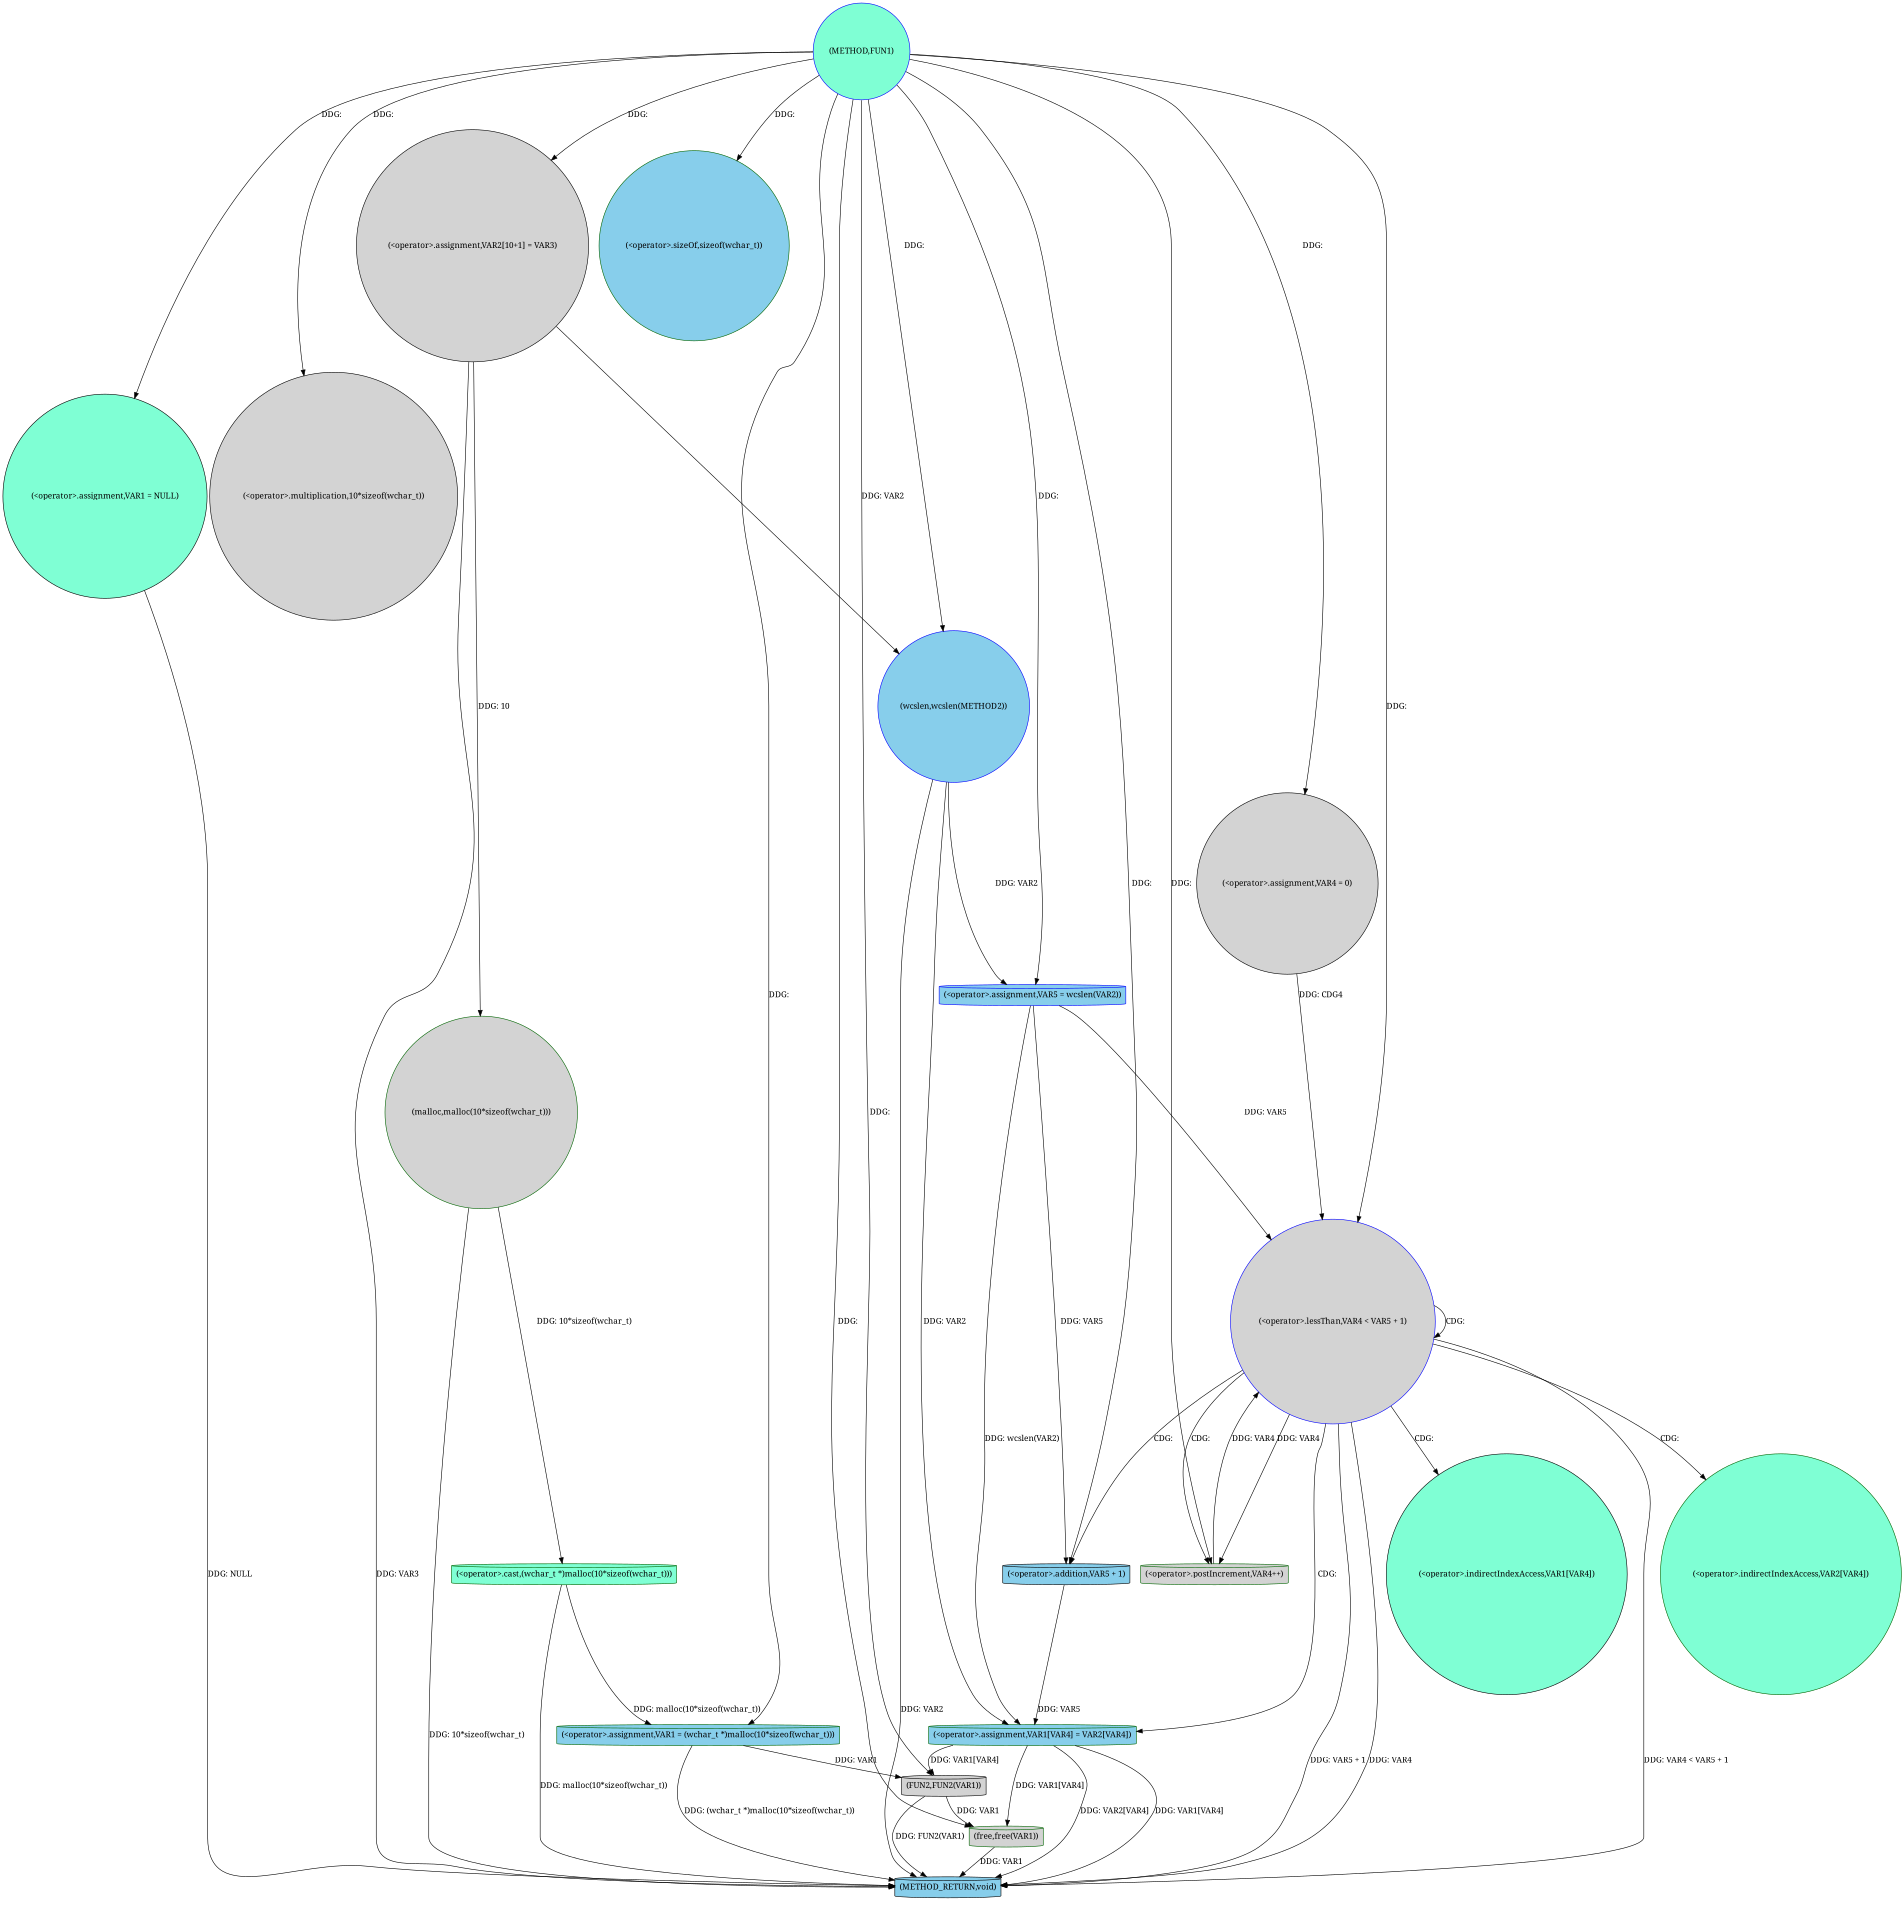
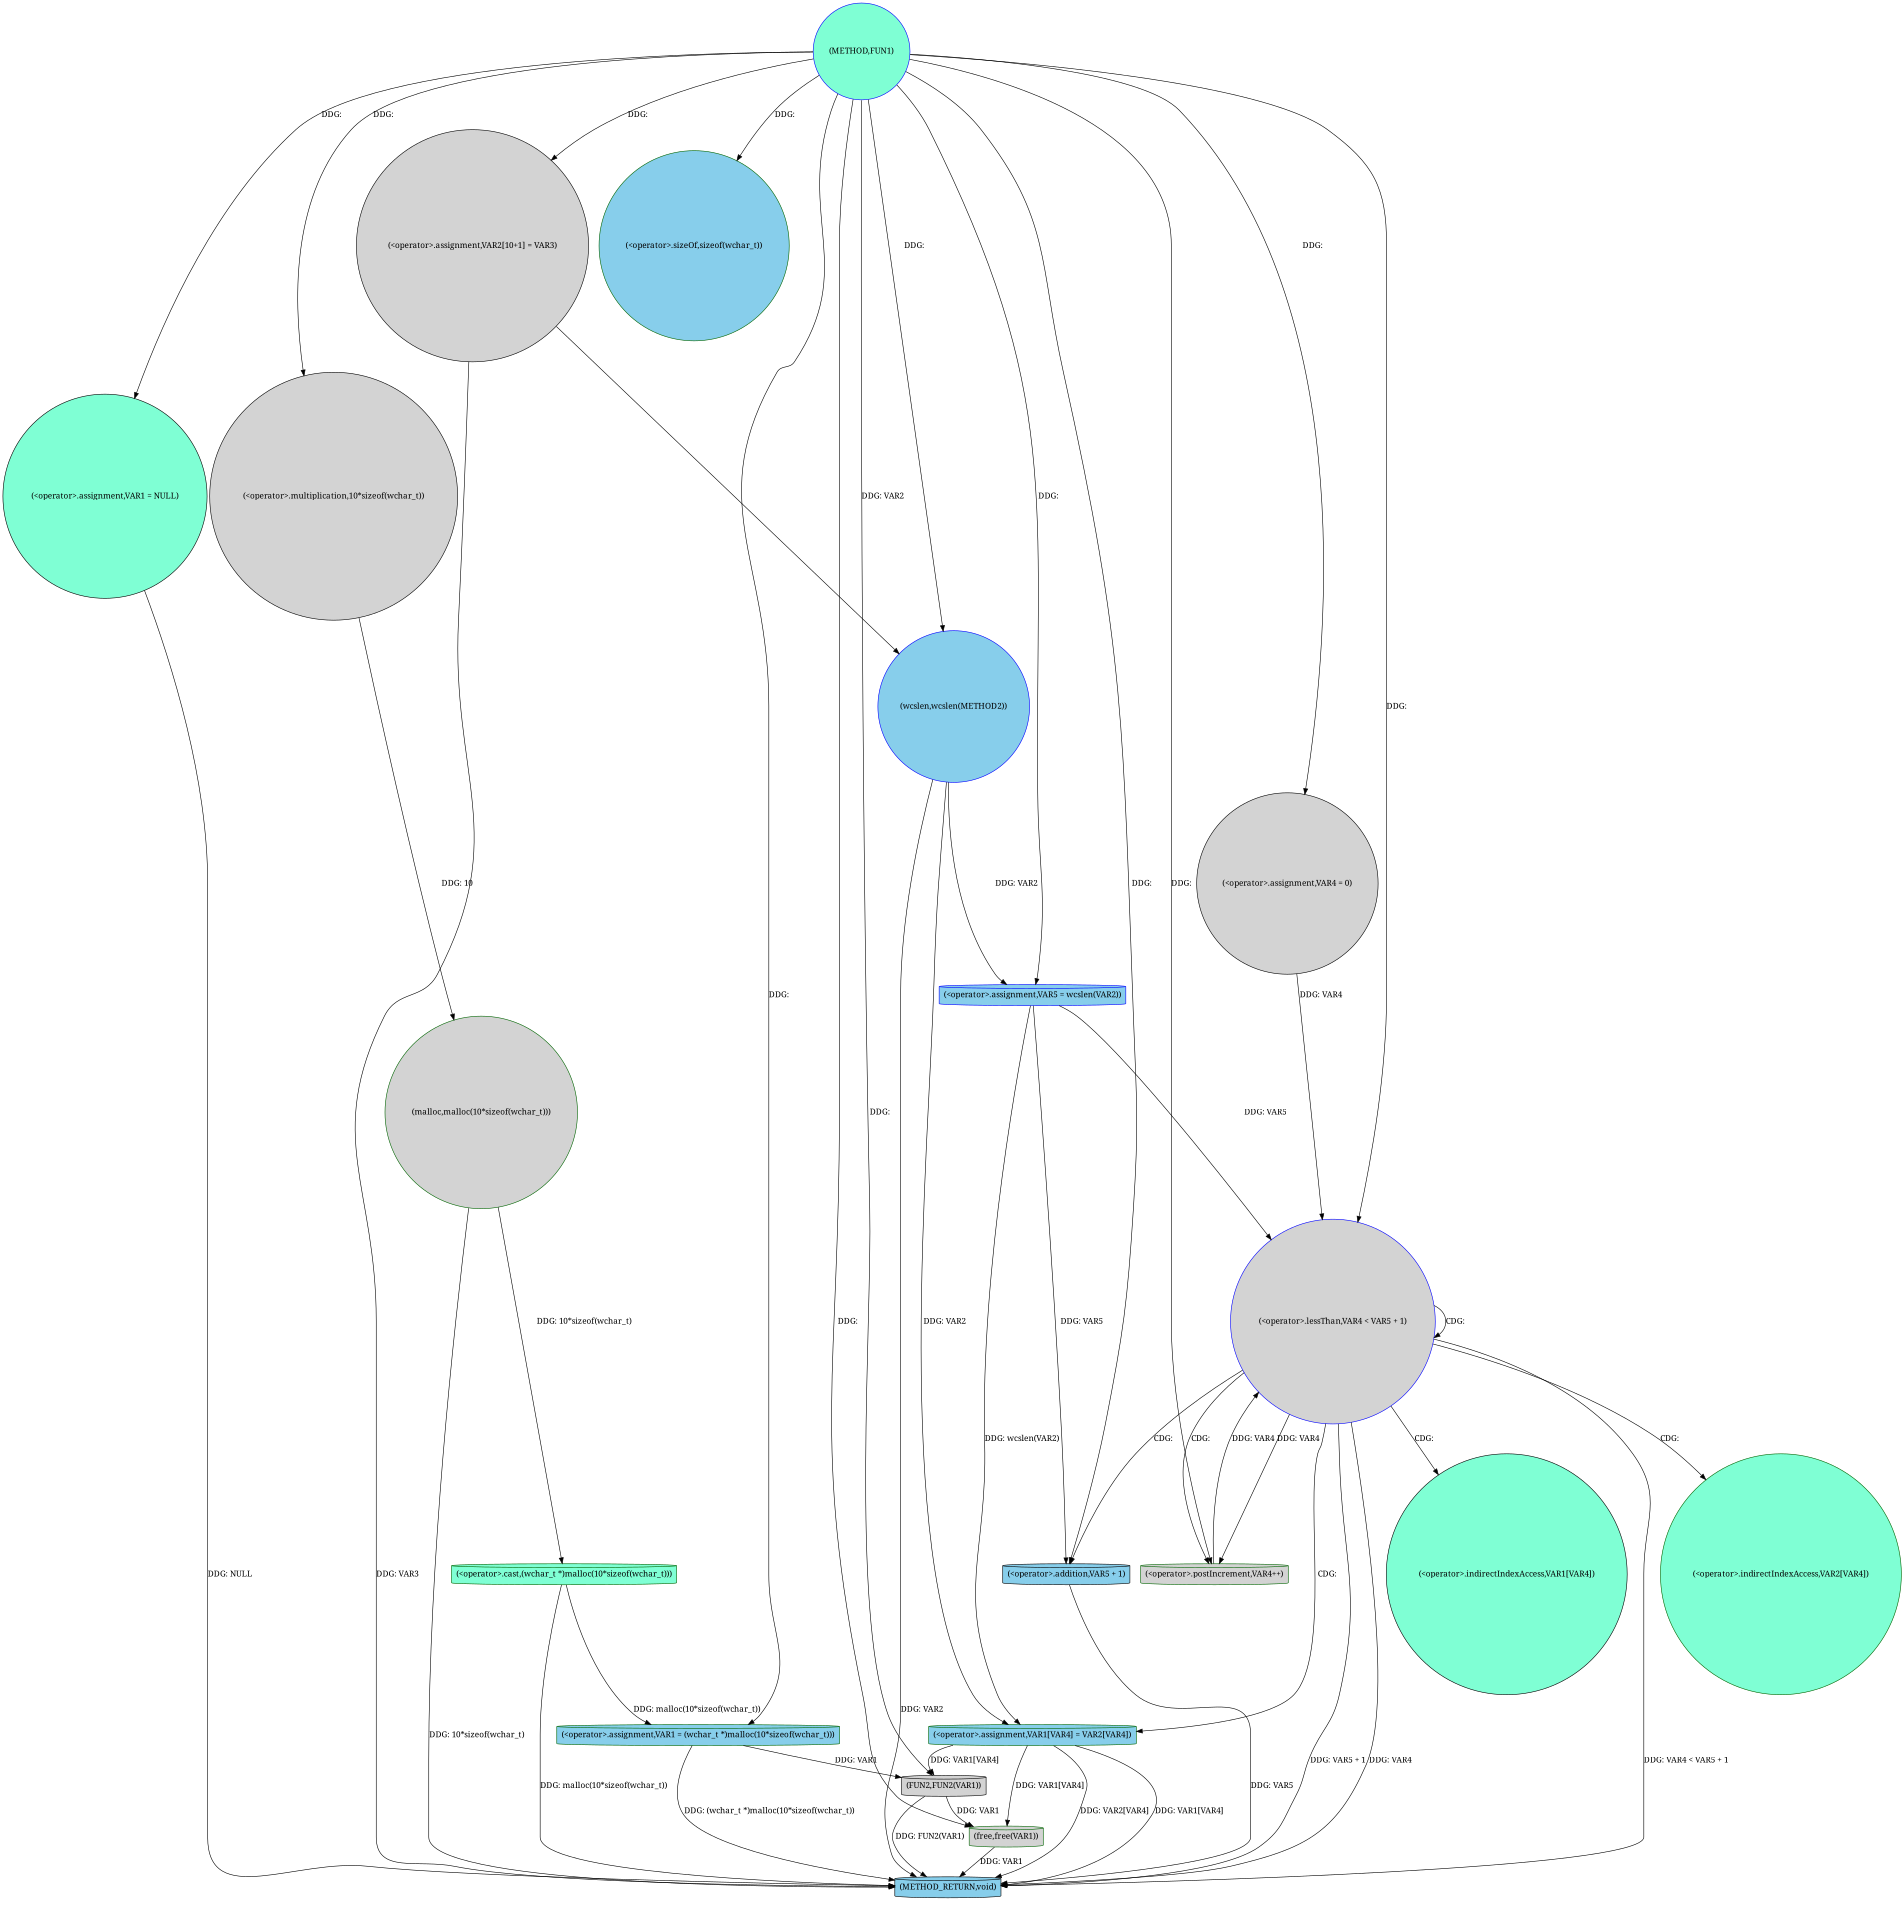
edge "(<operator>.assignment,VAR2[10+1] = VAR3)" -> "(malloc,malloc(10*sizeof(wchar_t)))": now "(<operator>.multiplication,10*sizeof(wchar_t))" -> "(malloc,malloc(10*sizeof(wchar_t)))"
edge "(<operator>.assignment,VAR4 = 0)" -> "(<operator>.lessThan,VAR4 < VAR5 + 1)": label "DDG: CDG4" -> "DDG: VAR4"
edge "(<operator>.addition,VAR5 + 1)" -> "(<operator>.assignment,VAR1[VAR4] = VAR2[VAR4])": now "(<operator>.addition,VAR5 + 1)" -> "(METHOD_RETURN,void)"
